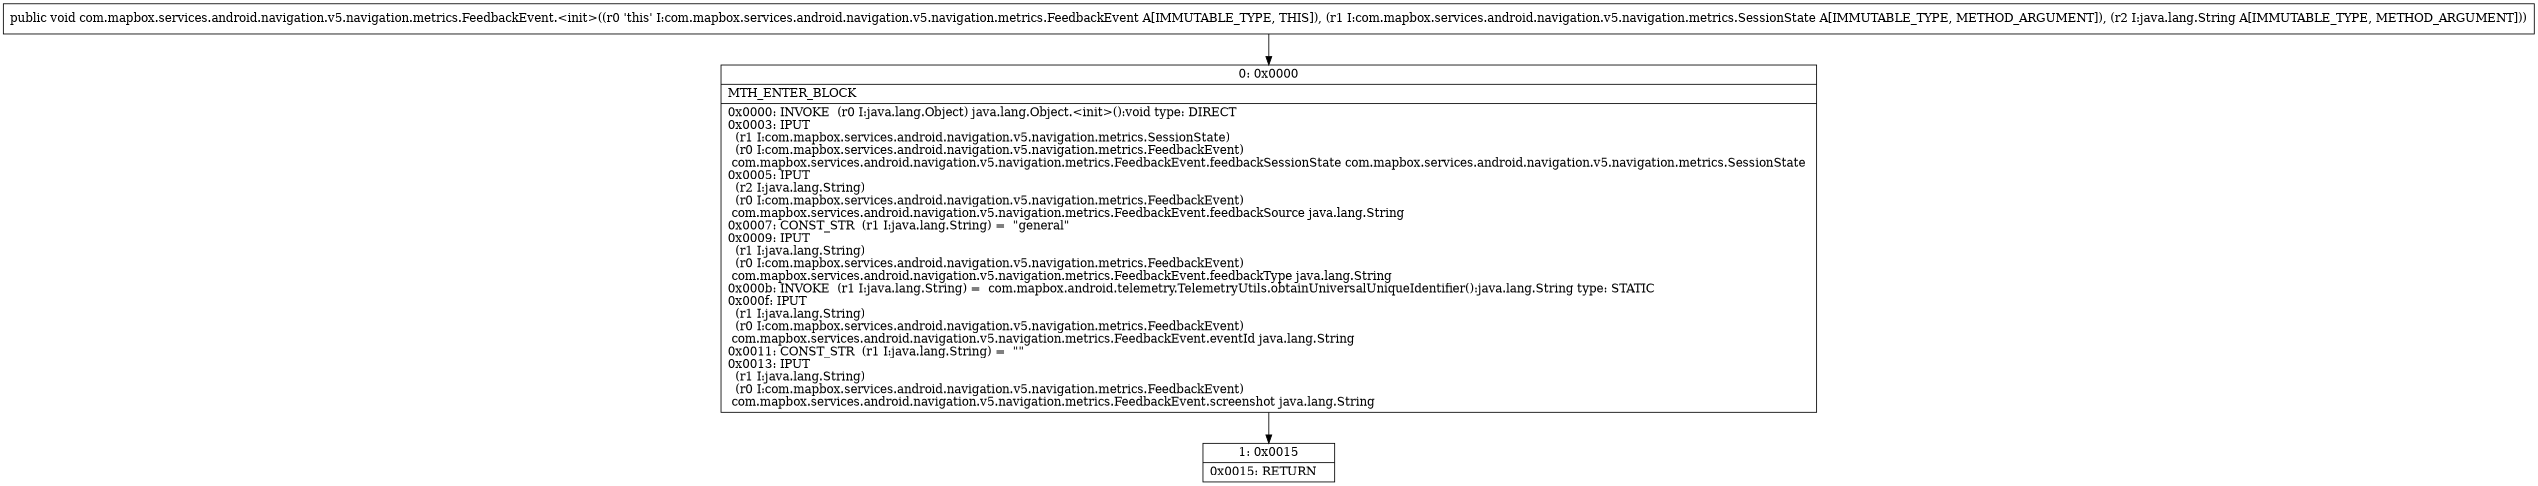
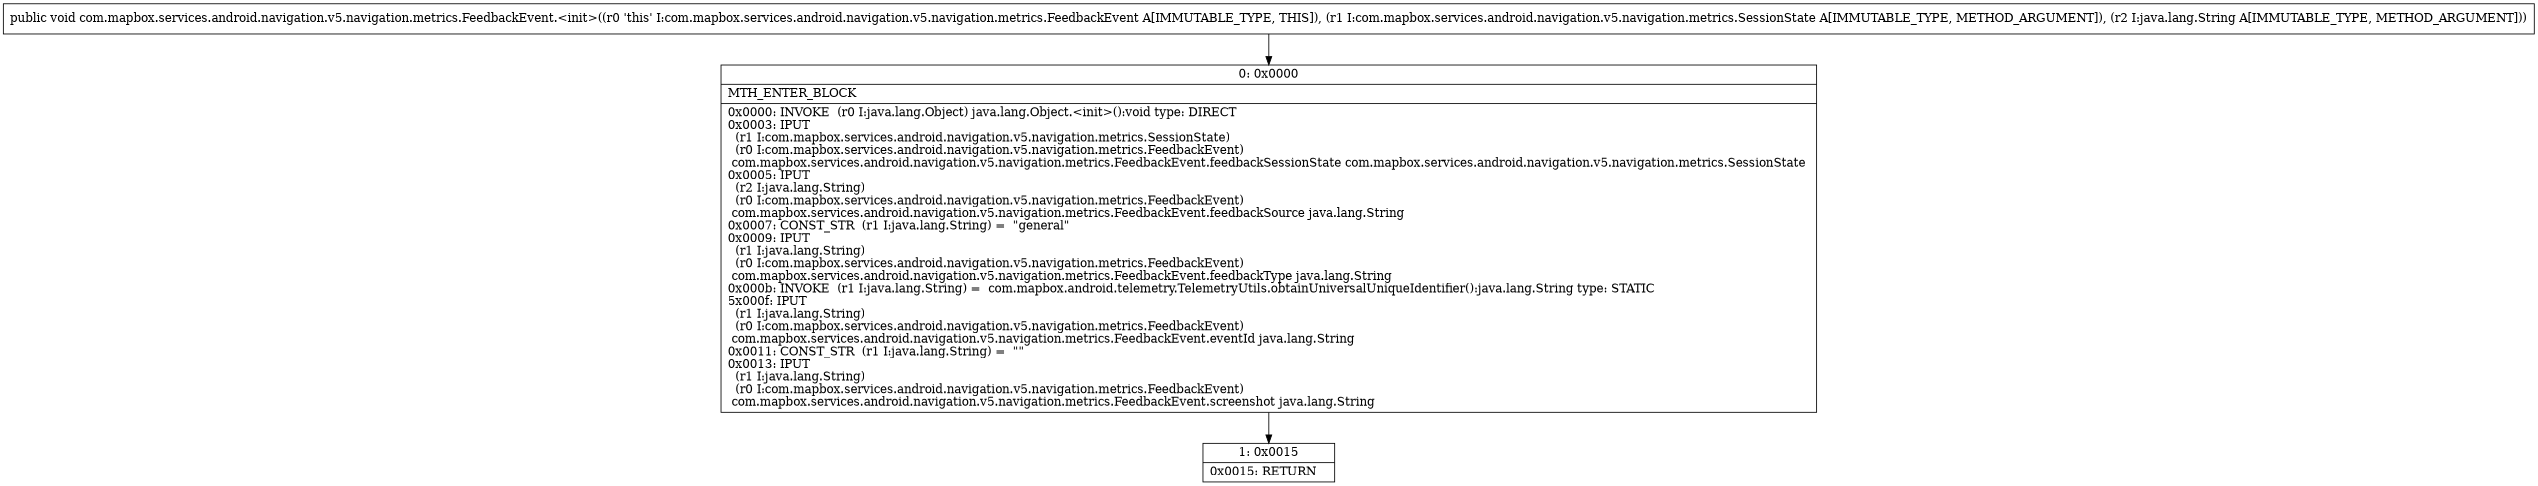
node "0: 0x0000": text "0x000f: IPUT" -> "5x000f: IPUT"
